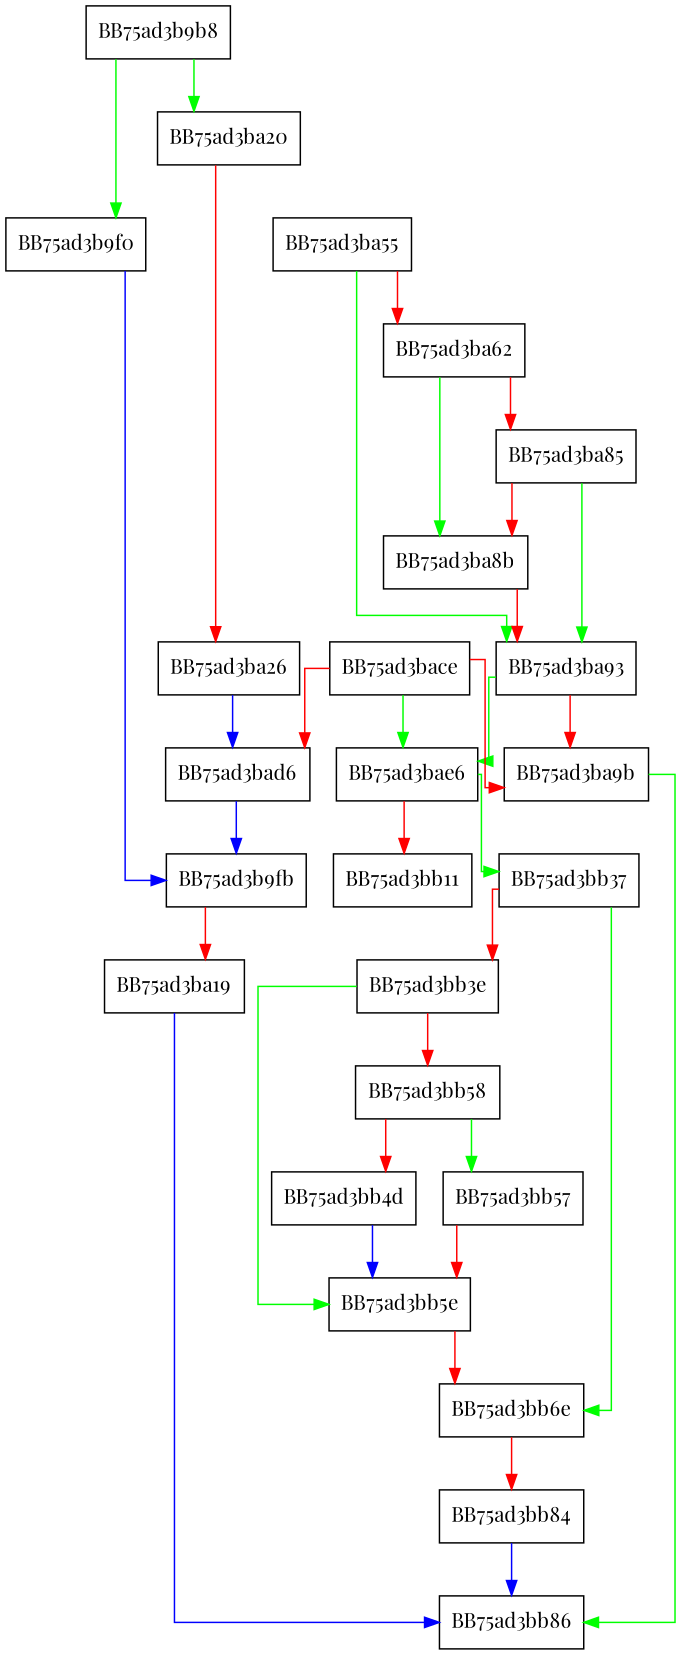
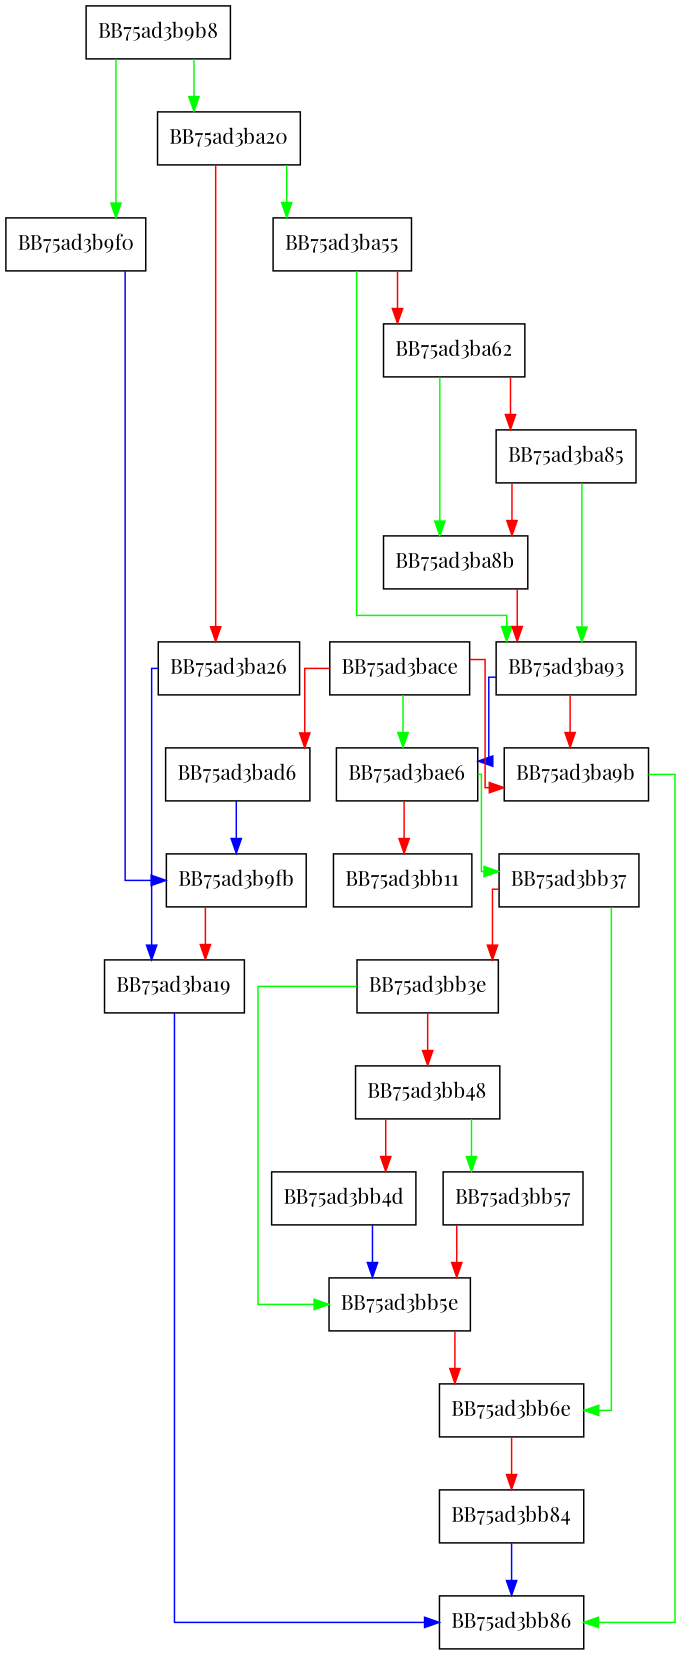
edge "BB75ad3ba20" -> "BB75ad3ba55": added
edge "BB75ad3ba26" -> "BB75ad3bad6": now "BB75ad3ba26" -> "BB75ad3ba19"
edge "BB75ad3ba93" -> "BB75ad3bae6": color green -> blue
node "BB75ad3bb58": label "BB75ad3bb58" -> "BB75ad3bb48"
